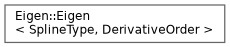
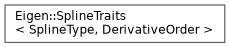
node "Eigen::Eigen < SplineType, DerivativeOrder >": label "Eigen::Eigen < SplineType, DerivativeOrder >" -> "Eigen::SplineTraits < SplineType, DerivativeOrder >"
